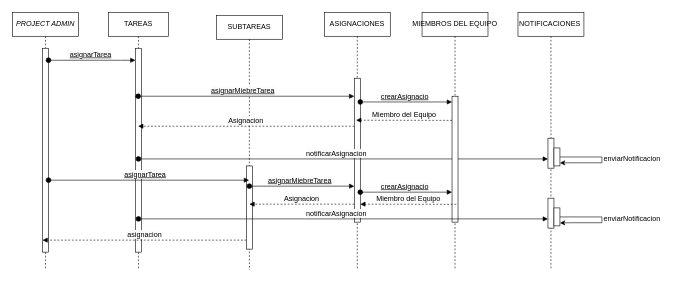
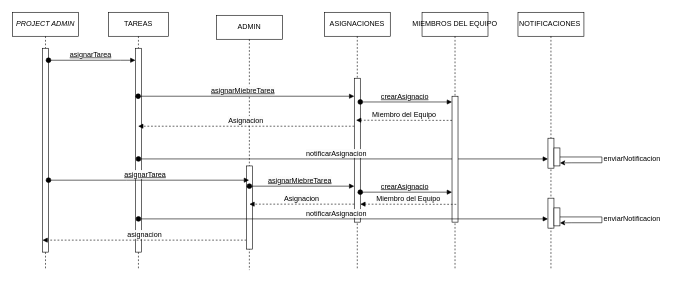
node "SUBTAREAS": label "SUBTAREAS" -> "ADMIN"
